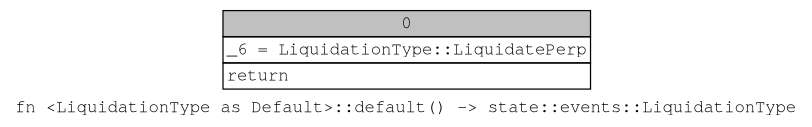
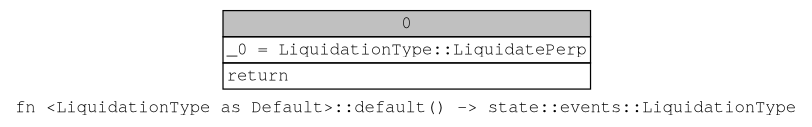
node "0": text "_6 = LiquidationType::LiquidatePerp" -> "_0 = LiquidationType::LiquidatePerp"
